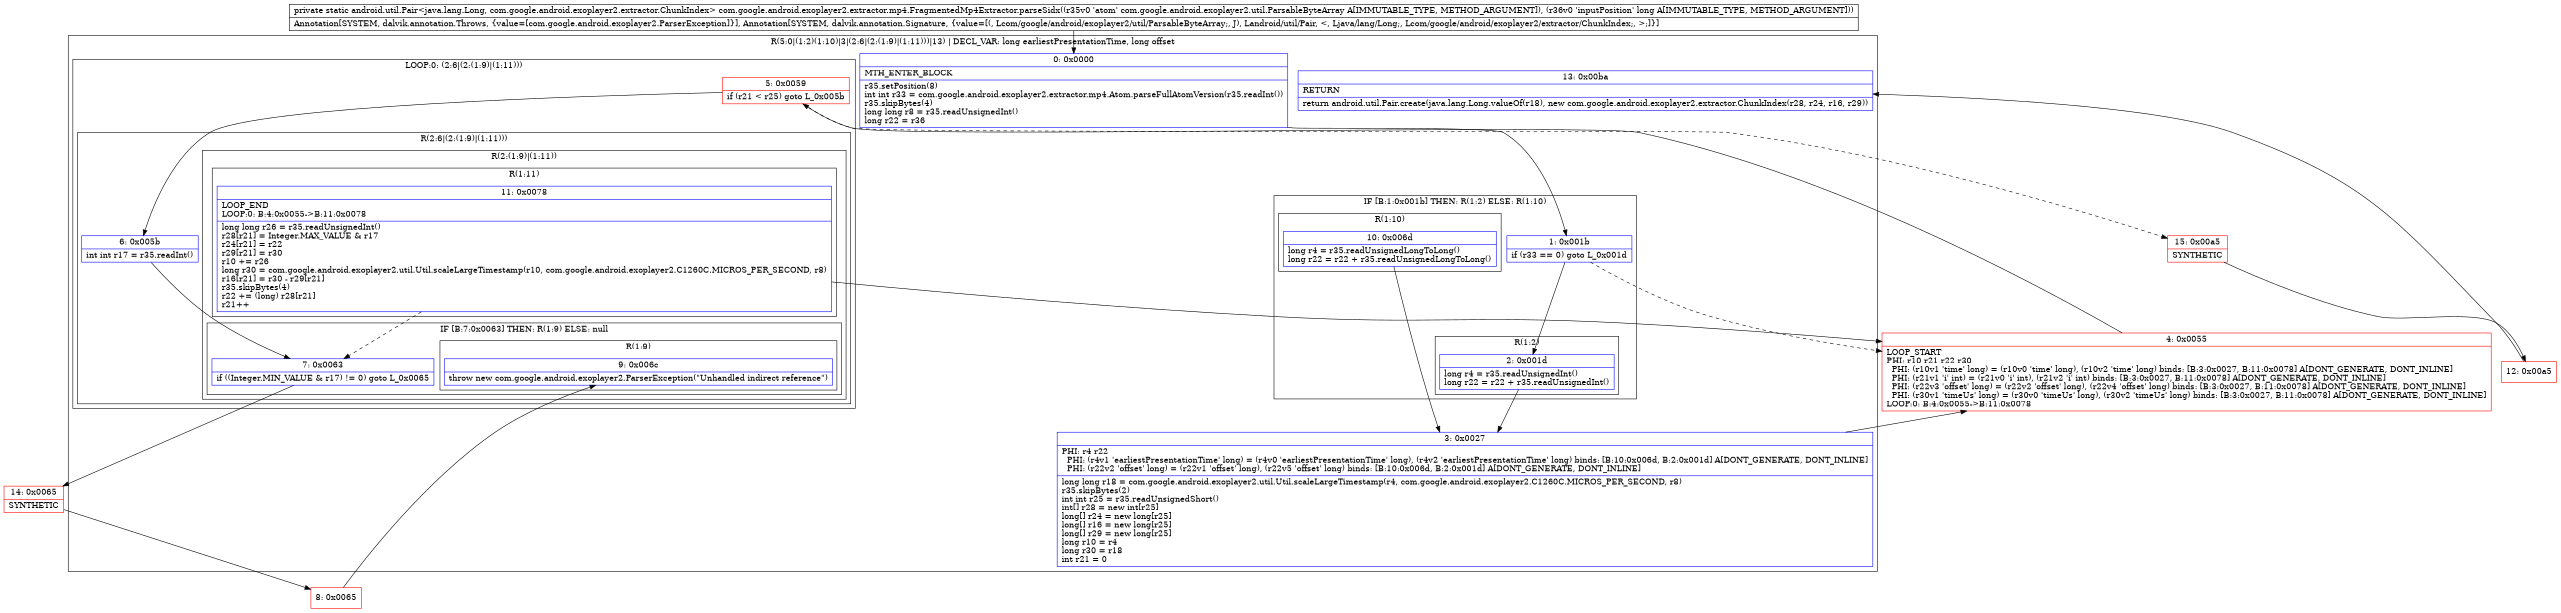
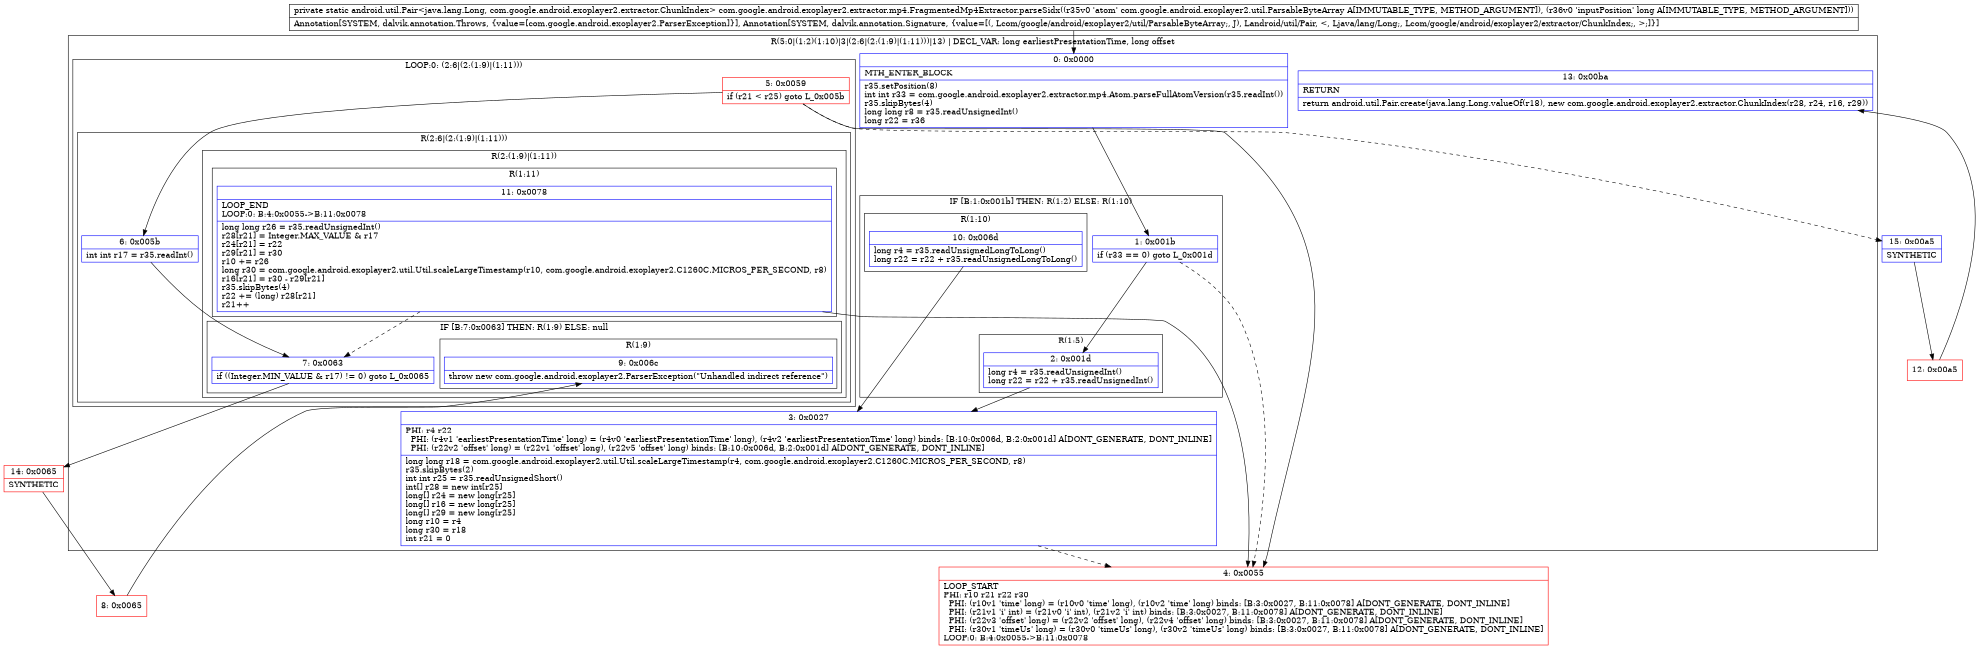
edge "4: 0x0055" -> "5: 0x0059": reversed
node "15: 0x00a5": color red -> blue
cluster "R(1:2)": label "R(1:2)" -> "R(1:5)"
edge "3: 0x0027" -> "4: 0x0055": style solid -> dashed
